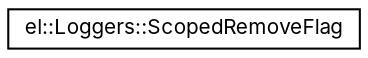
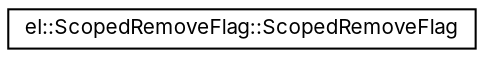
node "el::Loggers::ScopedRemoveFlag": label "el::Loggers::ScopedRemoveFlag" -> "el::ScopedRemoveFlag::ScopedRemoveFlag"
